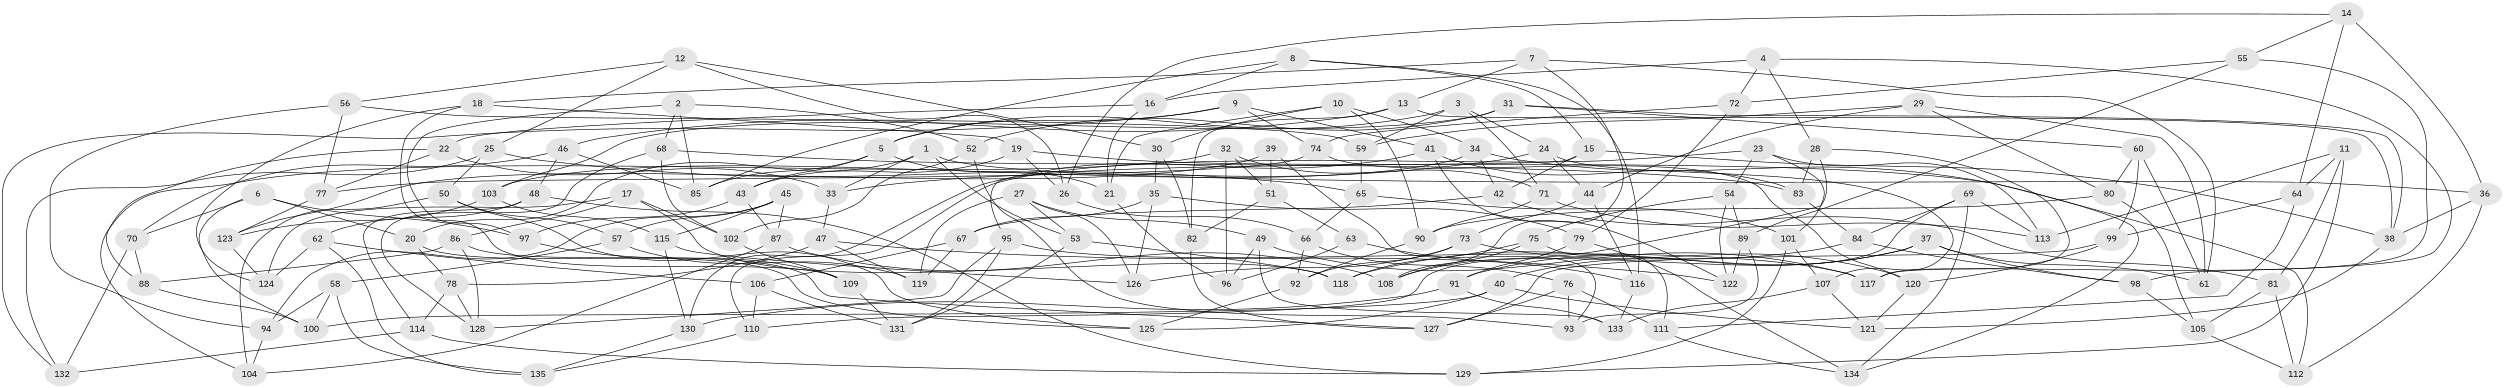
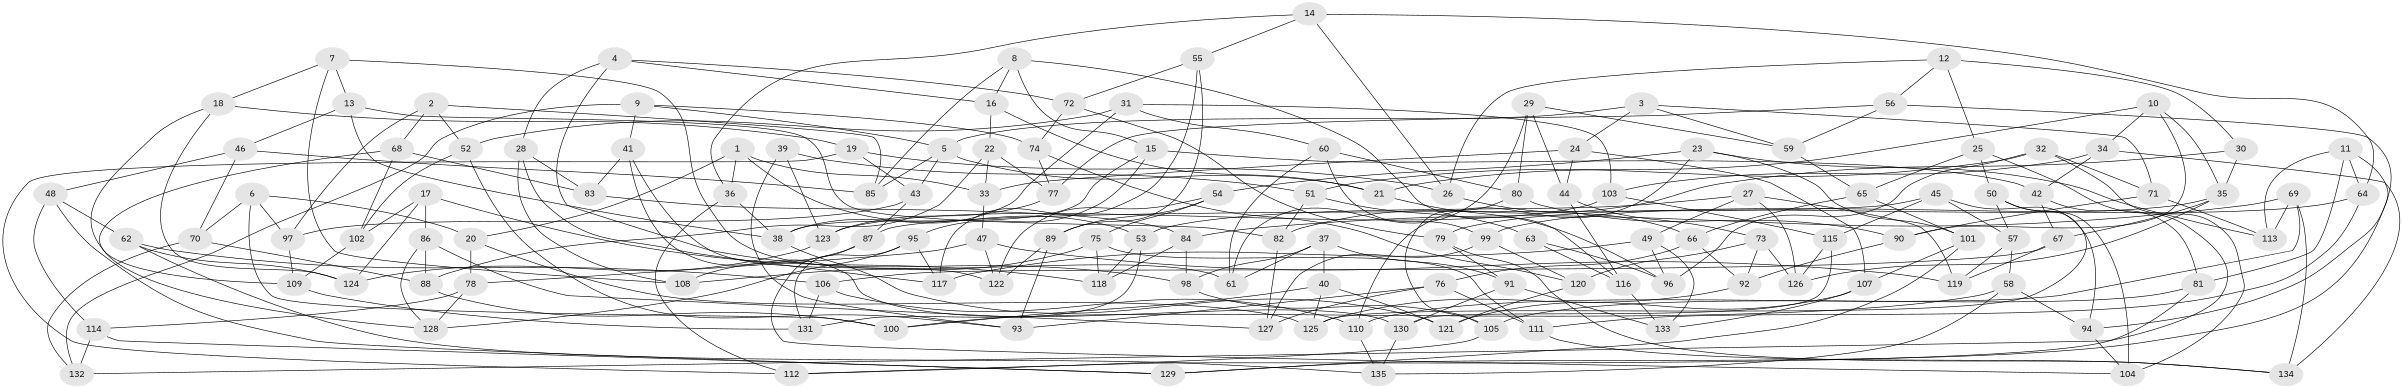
edge "10" -- "30": now "10" -- "35"
